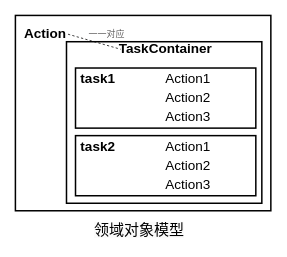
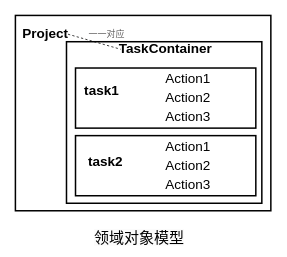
node "Action": label "Action" -> "Project"
node "task1": moved (98, 79) -> (102, 90)
node "task2": moved (98, 147) -> (105, 162)
node "领域对象模型": moved (139, 229) -> (139, 237)
